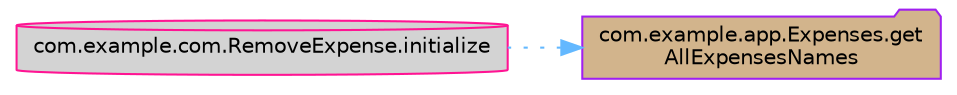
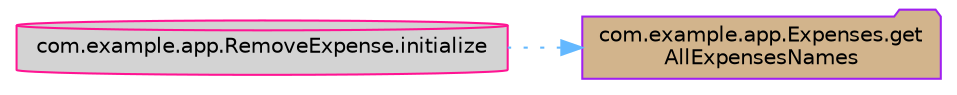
node "com.example.com.RemoveExpense.initialize": label "com.example.com.RemoveExpense.initialize" -> "com.example.app.RemoveExpense.initialize"
